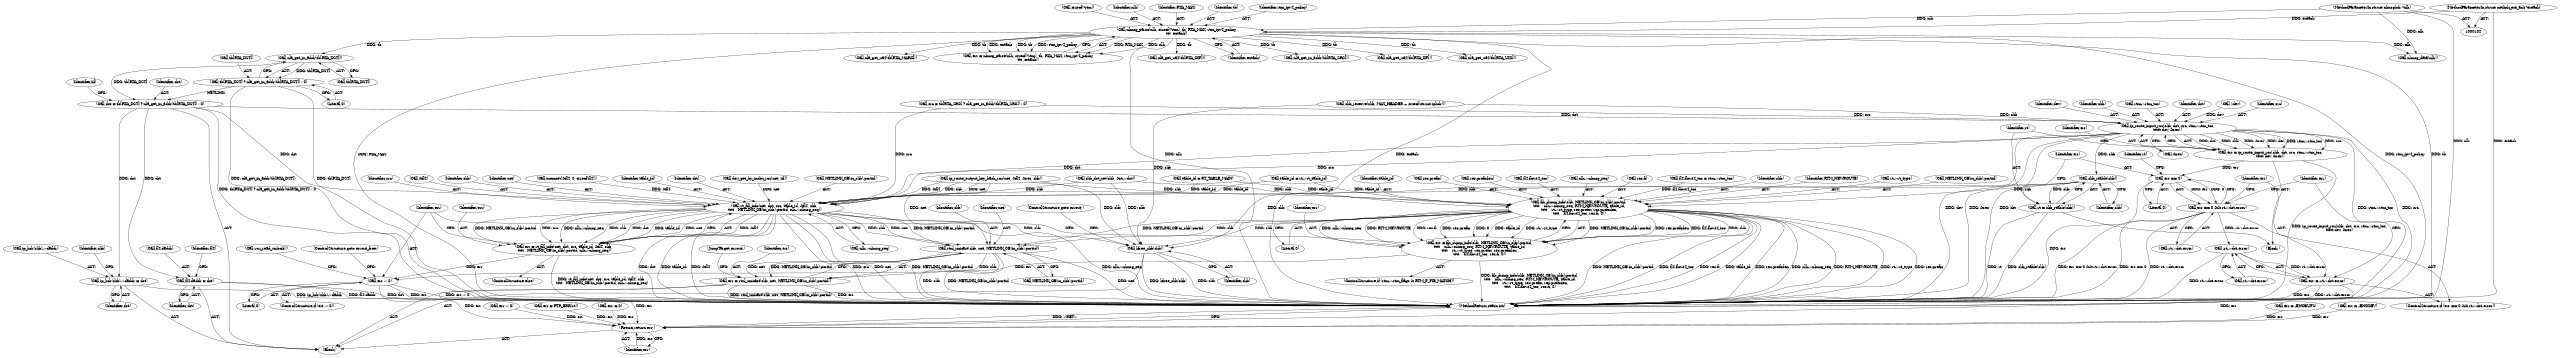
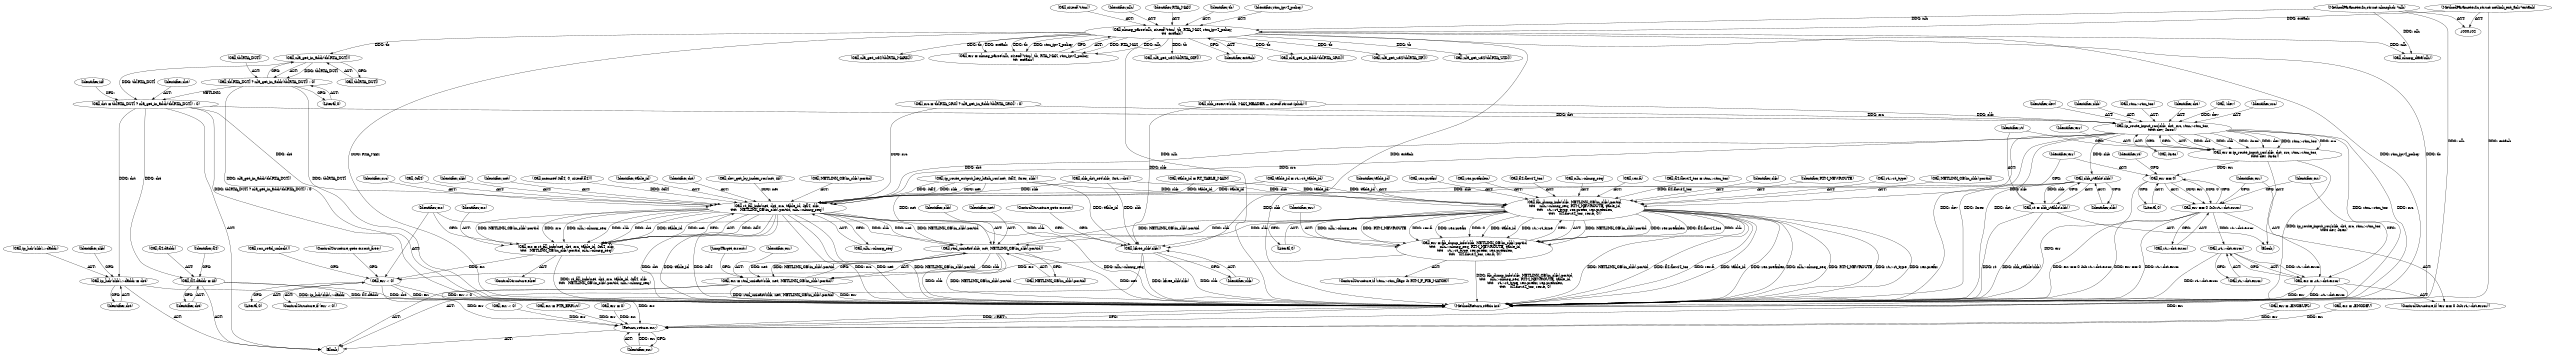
edge "(Call,ip_route_output_key_hash_rcu(net, &fl4, &res, skb))" -> "(Call,kfree_skb(skb))": label "DDG: skb" -> "DDG: table_id"
node "(Call,fl4.daddr = dst)": label "(Call,fl4.daddr = dst)" -> "(Call,fl4.daddr = iif)"
